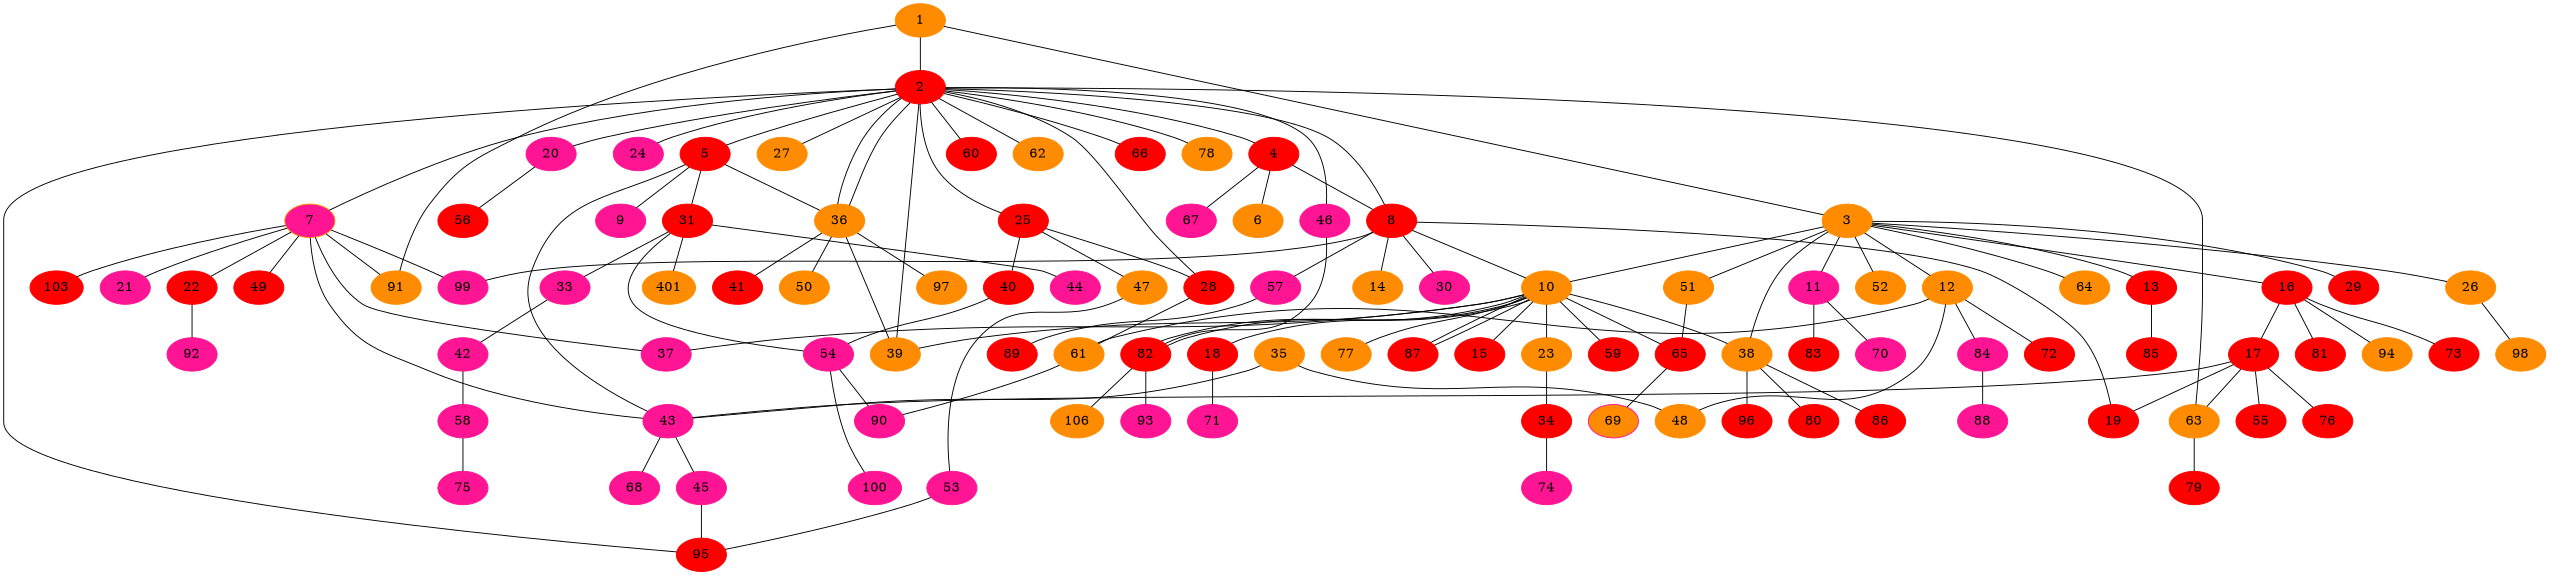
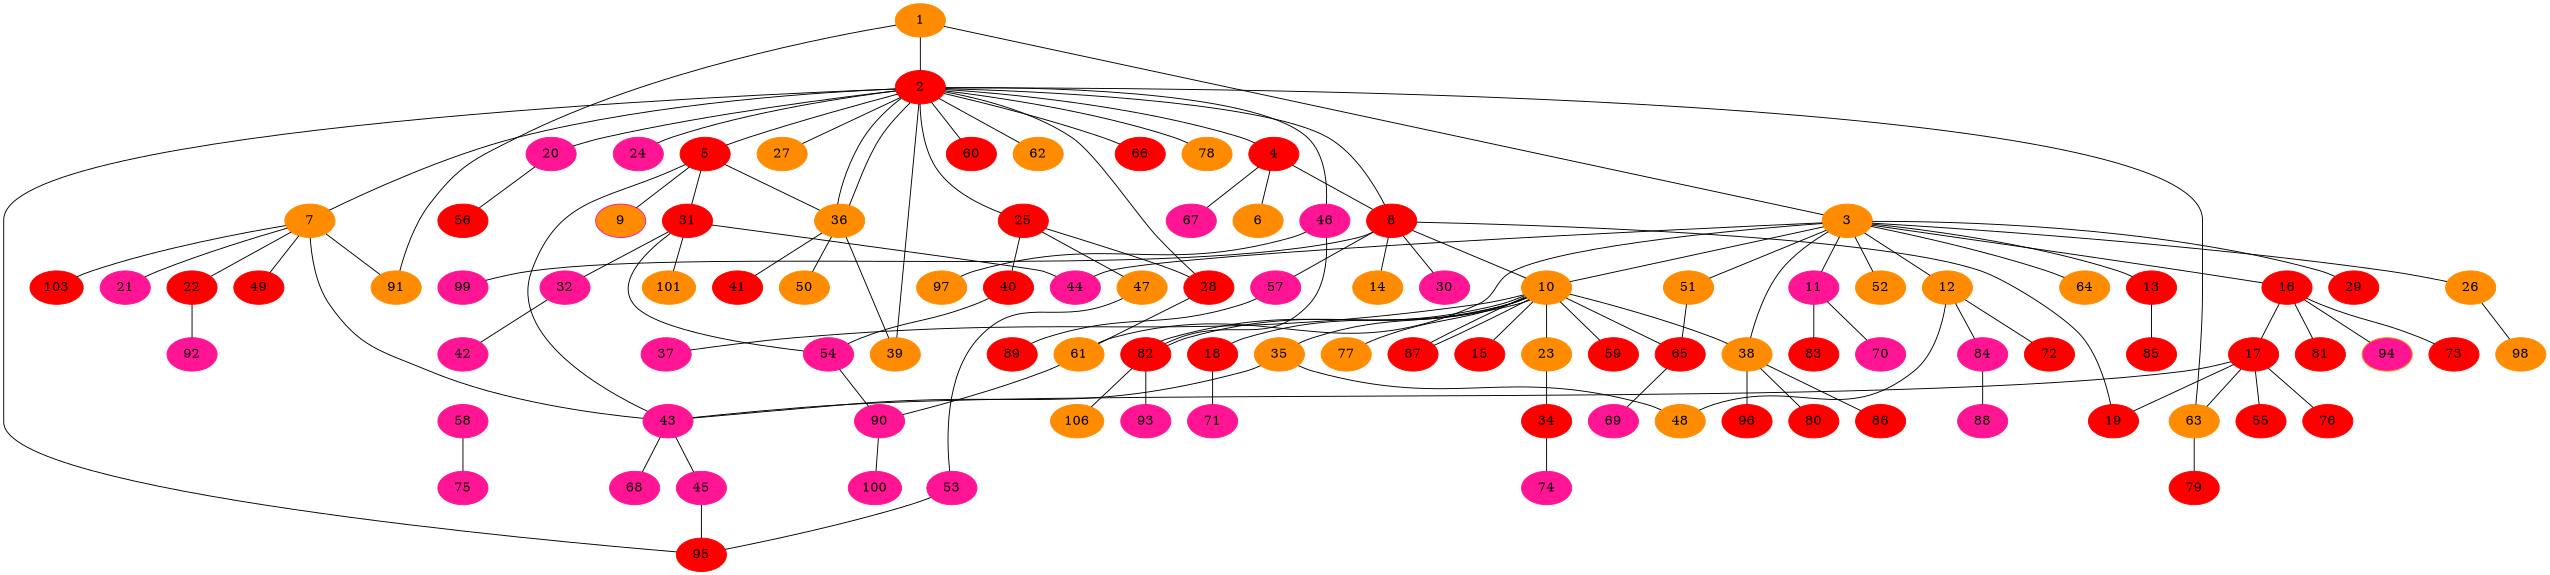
node "7": fillcolor deeppink -> darkorange
node "9": fillcolor deeppink -> darkorange
edge "3" -- "44": added
edge "7" -- "99": removed
edge "36" -- "97": now "46" -- "97"
node "33": label "33" -> "32"
node "401": label "401" -> "101"
edge "10" -- "39": now "10" -- "35"
edge "12" -- "61": now "3" -- "61"
edge "7" -- "37": removed
node "94": fillcolor darkorange -> deeppink
edge "42" -- "58": removed
node "69": fillcolor darkorange -> deeppink
edge "54" -- "100": now "90" -- "100"
